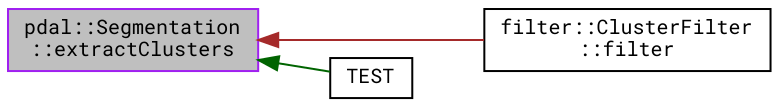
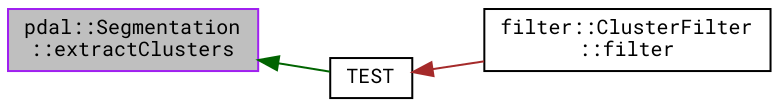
edge "filter::ClusterFilter ::filter" -> "pdal::Segmentation ::extractClusters": now "filter::ClusterFilter ::filter" -> "TEST"
